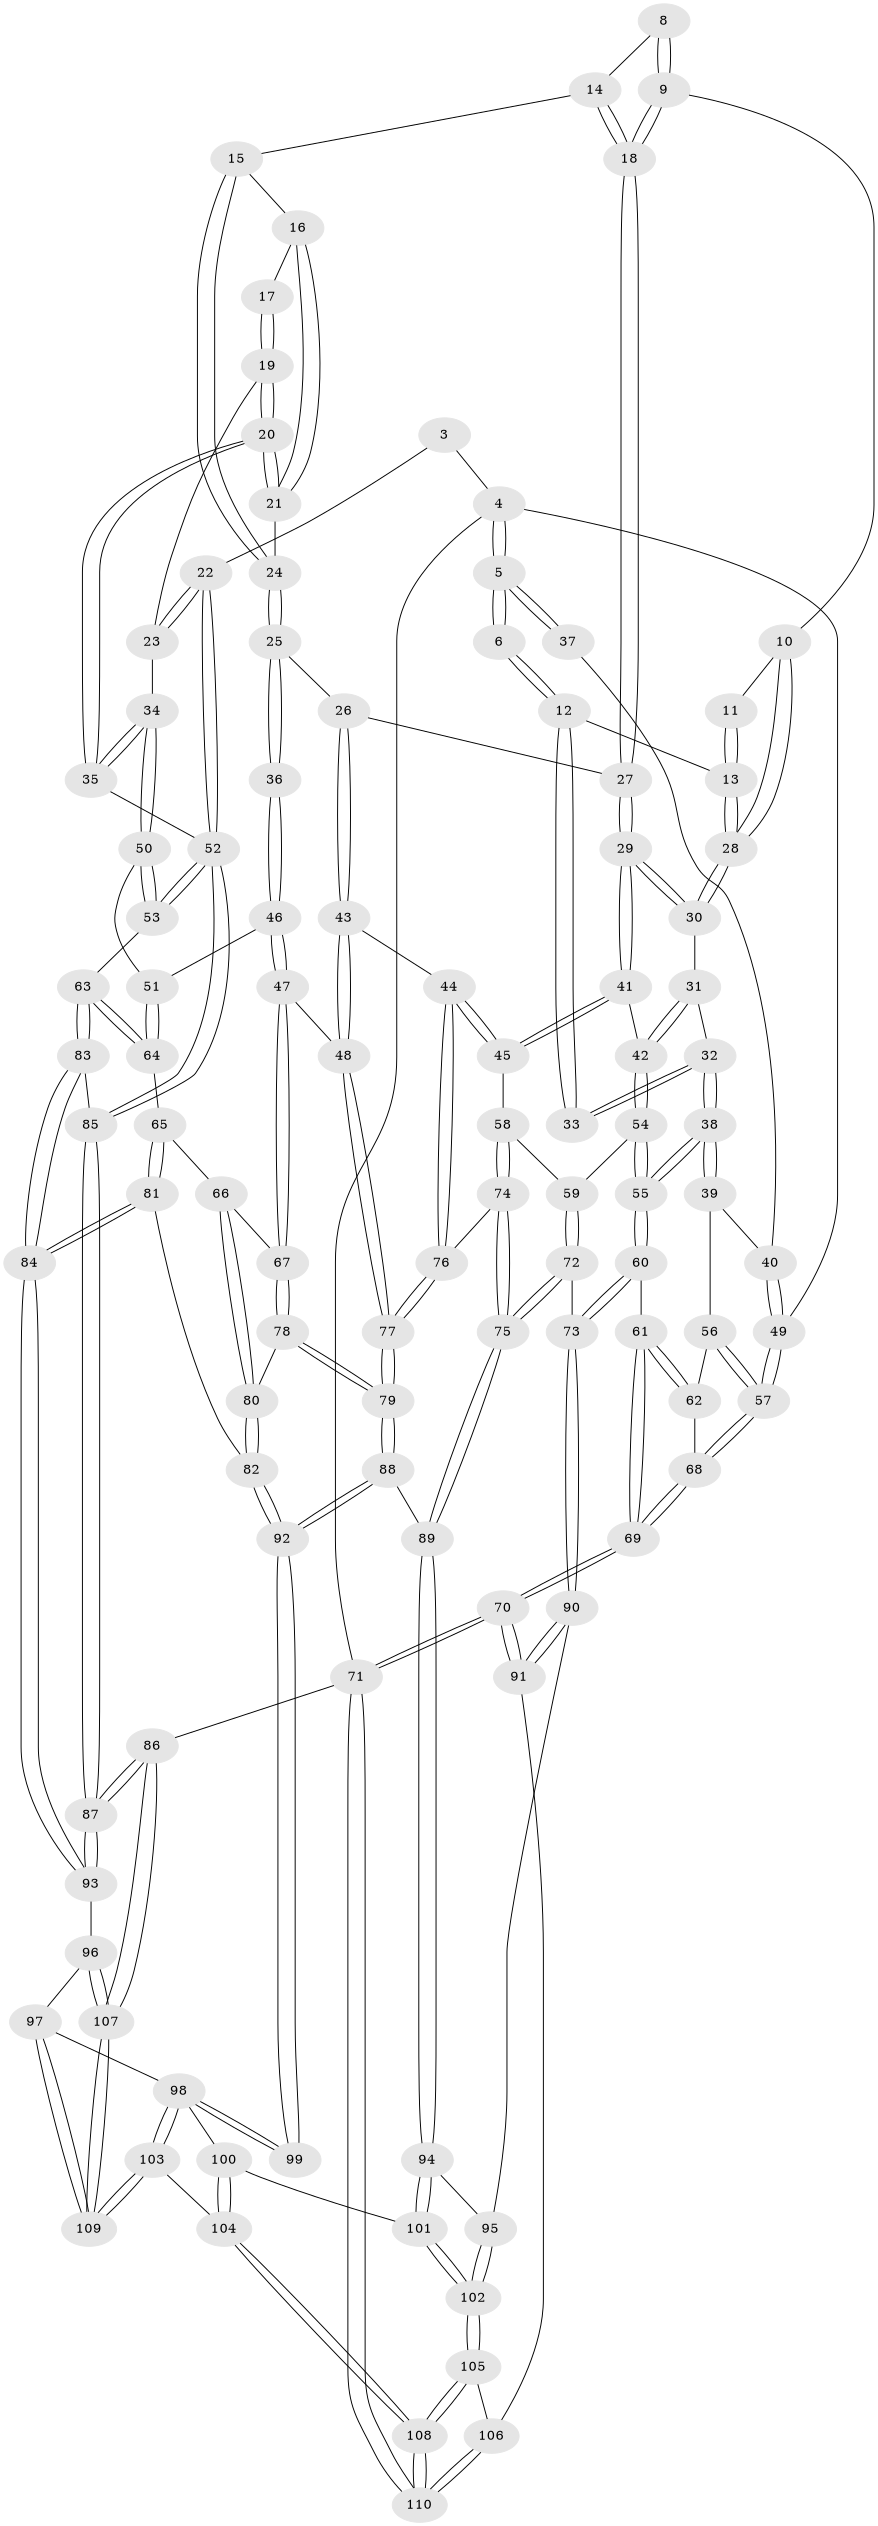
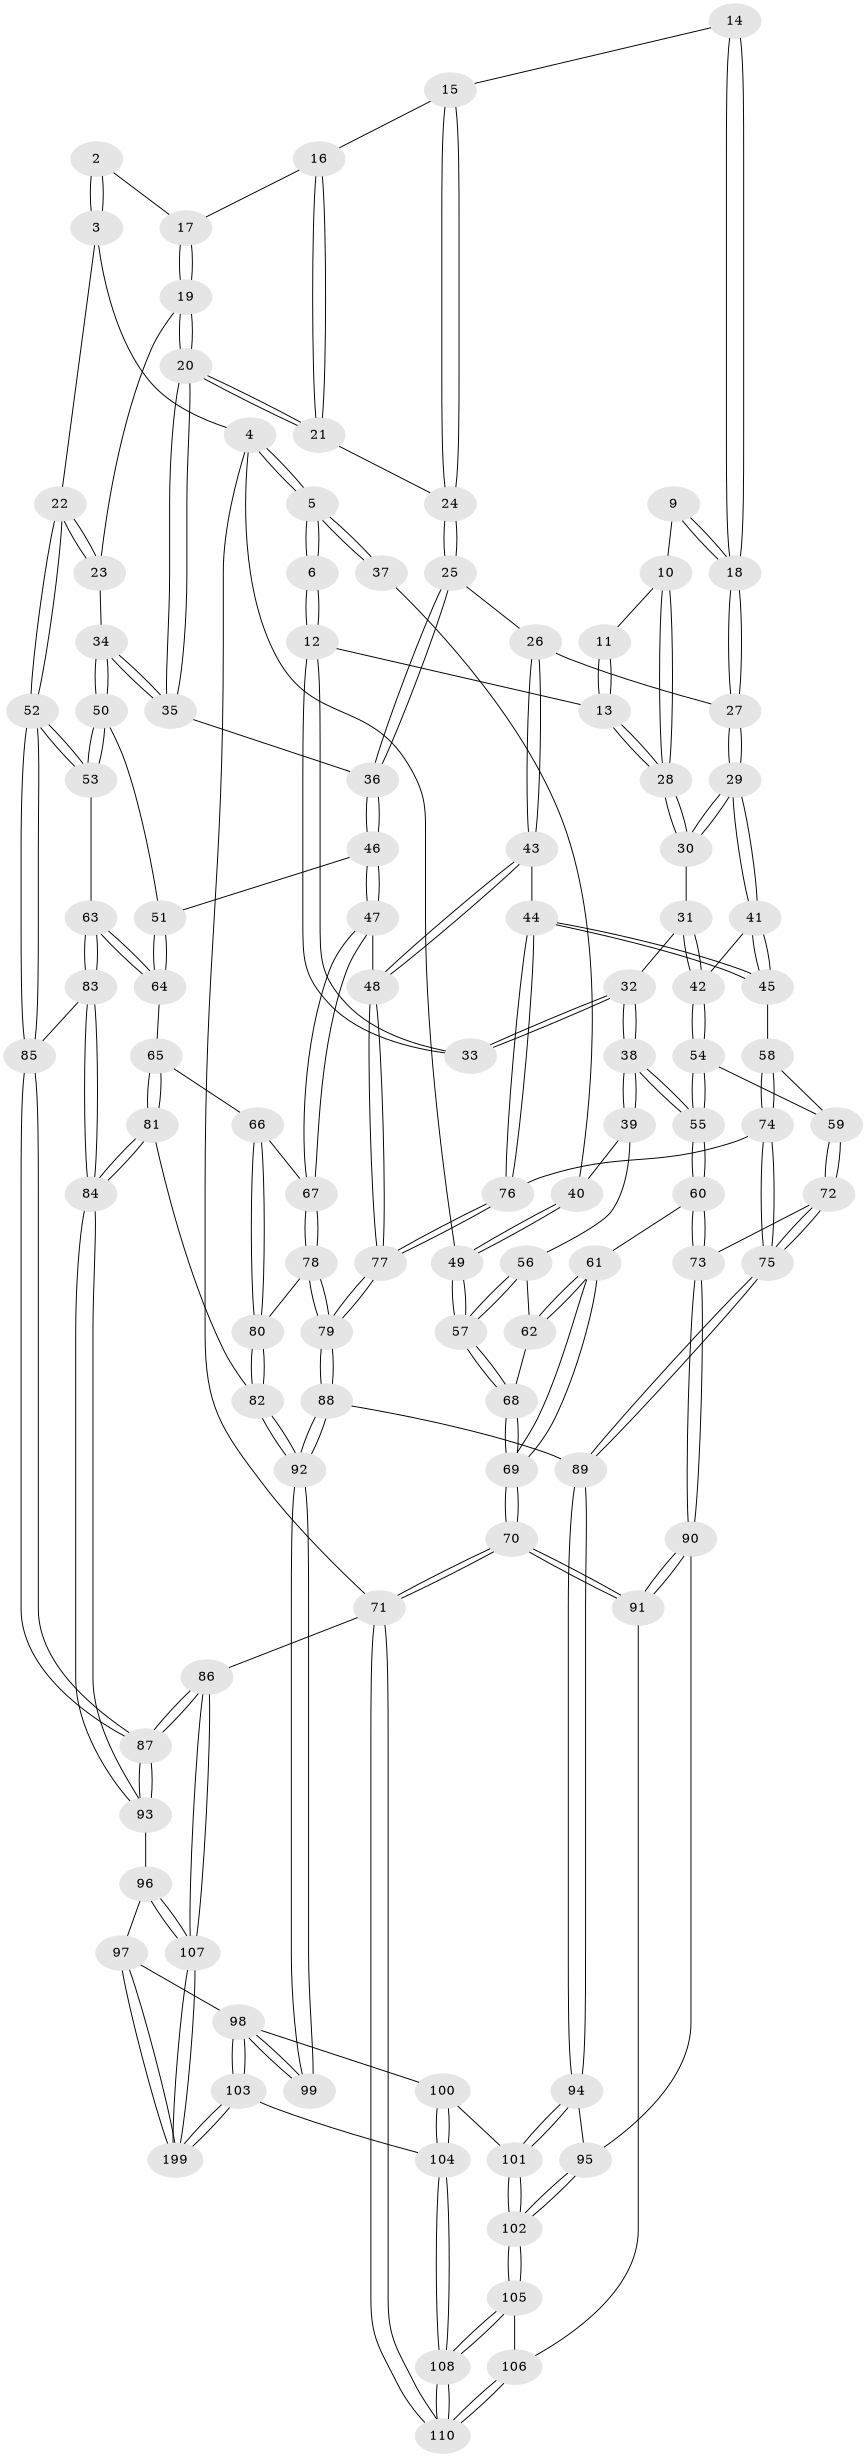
node "8": removed
node "2": added
edge "35" -- "52": now "35" -- "36"
node "109": label "109" -> "199"
